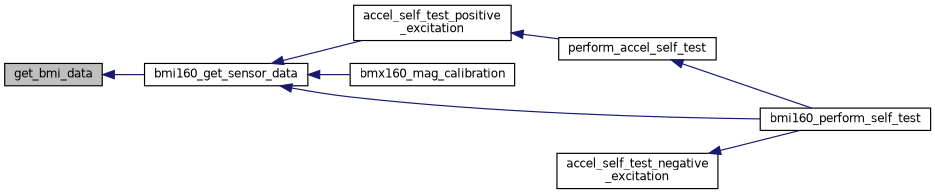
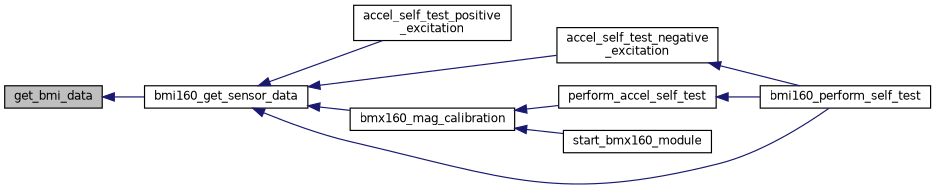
edge "perform_accel_self_test" -> "accel_self_test_positive _excitation": now "perform_accel_self_test" -> "bmx160_mag_calibration"
edge "accel_self_test_negative _excitation" -> "bmi160_get_sensor_data": added
node "start_bmx160_module": added
